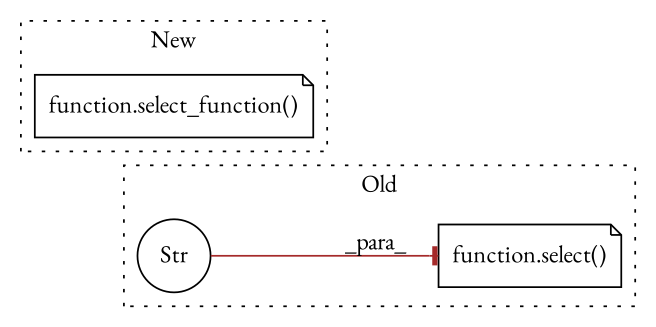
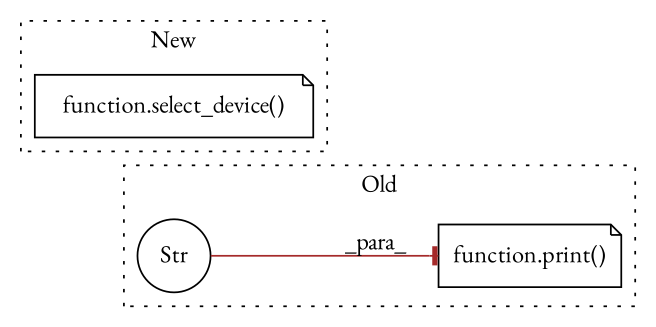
node "function.select_function()": label "function.select_function()" -> "function.select_device()"
node "function.select()": label "function.select()" -> "function.print()"
